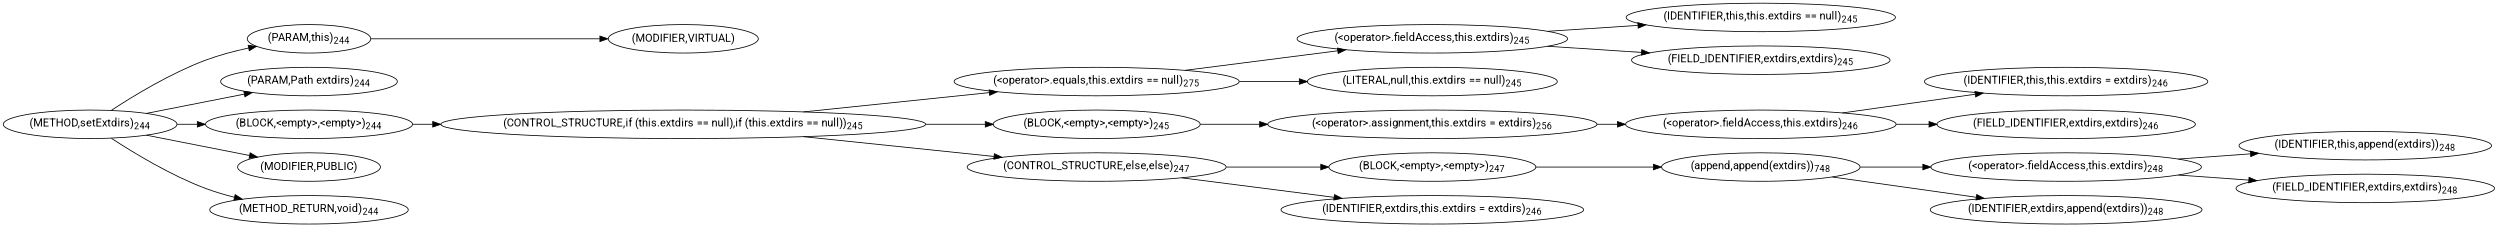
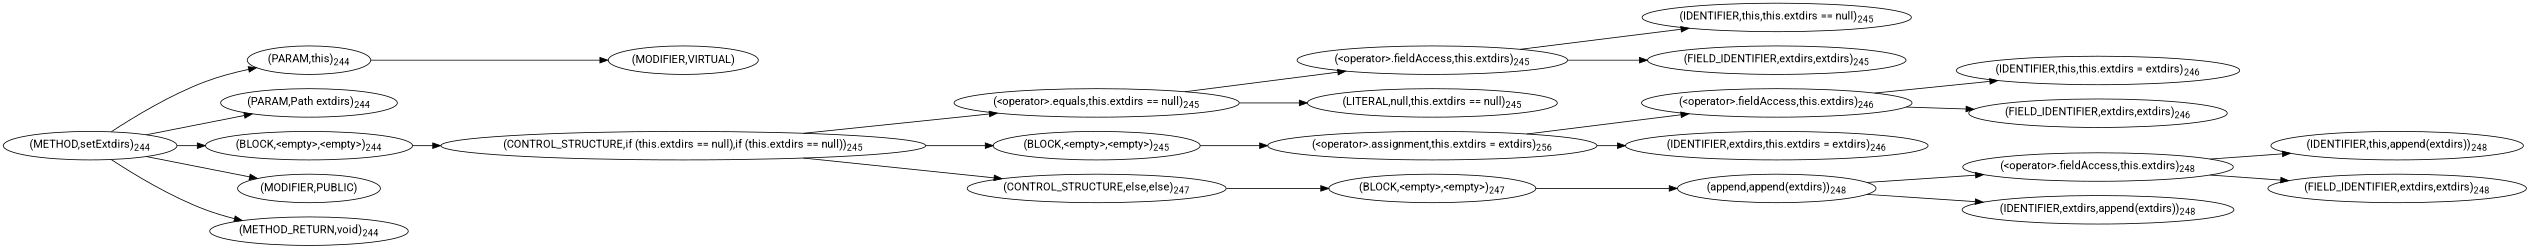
node "(<operator>.equals,this.extdirs == null)": text "275" -> "245"
node "(append,append(extdirs))": text "748" -> "248"
edge "(CONTROL_STRUCTURE,else,else)" -> "(IDENTIFIER,extdirs,this.extdirs = extdirs)": now "(<operator>.assignment,this.extdirs = extdirs)" -> "(IDENTIFIER,extdirs,this.extdirs = extdirs)"
